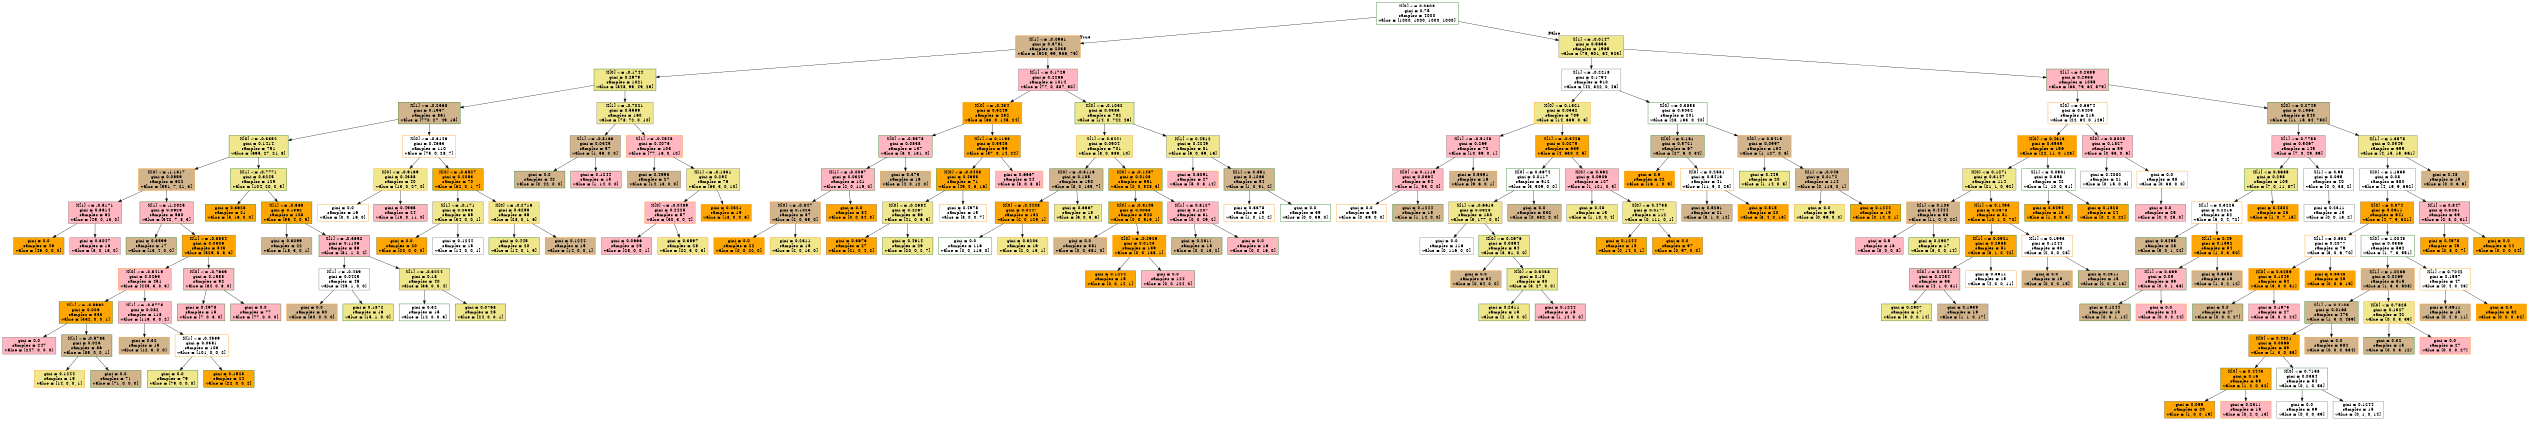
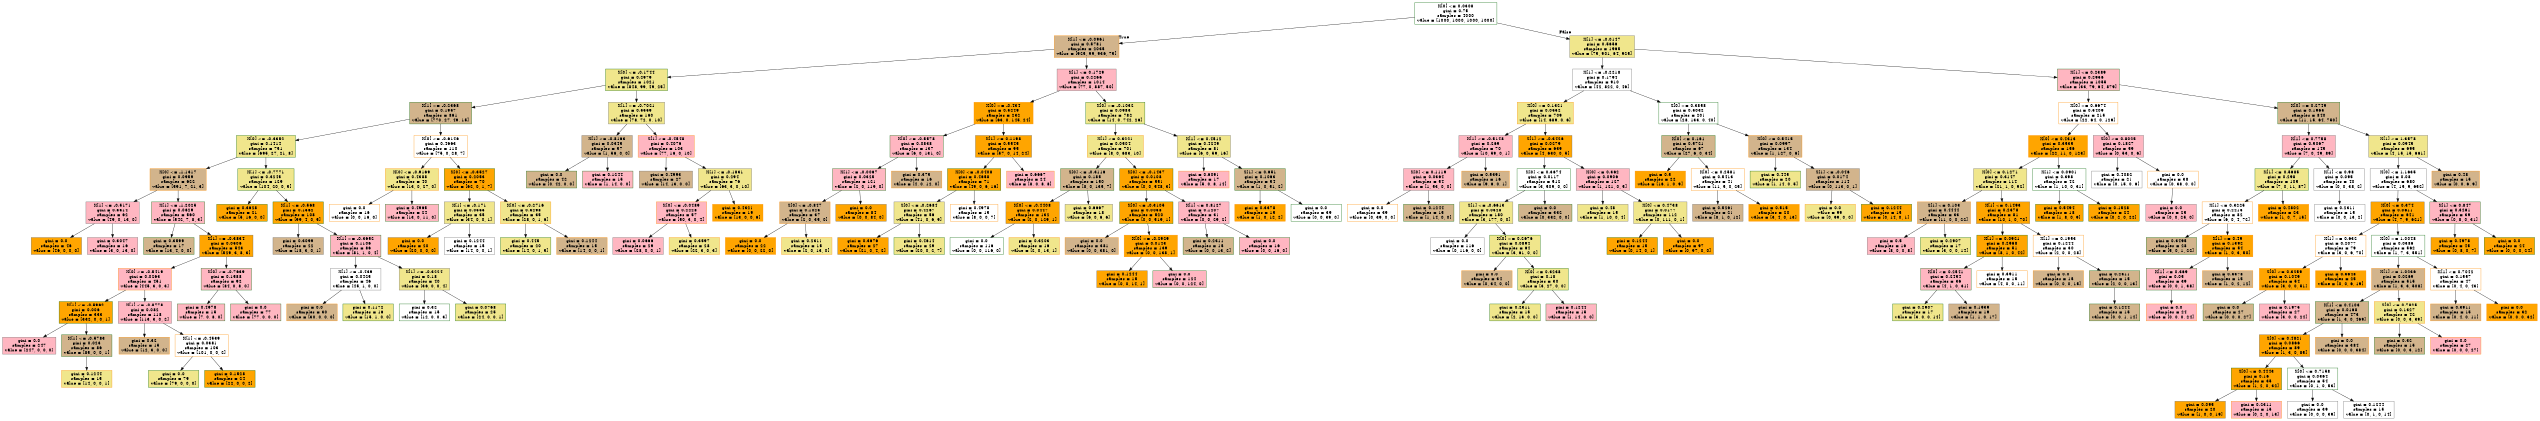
node "gini = 0.6091 samples = 27 value = [5, 0, 8, 14]": label "gini = 0.6091 samples = 27 value = [5, 0, 8, 14]" -> "gini = 0.6091 samples = 17 value = [5, 0, 8, 14]"
node "gini = 0.3378 samples = 15 value = [1, 0, 12, 2]": fillcolor white -> orange
node "gini = 0.0 samples = 99 value = [0, 99, 0, 0]": label "gini = 0.0 samples = 99 value = [0, 99, 0, 0]" -> "gini = 0.0 value = 99 value = [0, 99, 0, 0]"
node "gini = 0.3358 samples = 15 value = [1, 0, 2, 12]": label "gini = 0.3358 samples = 15 value = [1, 0, 2, 12]" -> "gini = 0.3378 samples = 15 value = [1, 0, 2, 12]"
edge "X[1] <= 0.369 gini = 0.05 samples = 39 value = [0, 0, 1, 38]" -> "gini = 0.1244 samples = 15 value = [0, 0, 1, 14]": now "gini = 0.2311 samples = 15 value = [2, 0, 0, 13]" -> "gini = 0.1244 samples = 15 value = [0, 0, 1, 14]"
node "gini = 0.1872 samples = 16 value = [15, 1, 0, 0]": label "gini = 0.1872 samples = 16 value = [15, 1, 0, 0]" -> "gini = 0.1172 samples = 16 value = [15, 1, 0, 0]"
node "gini = 0.0 samples = 71 value = [71, 0, 0, 0]": removed
